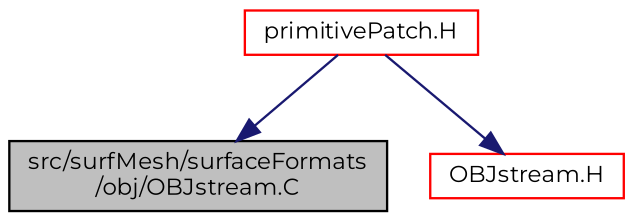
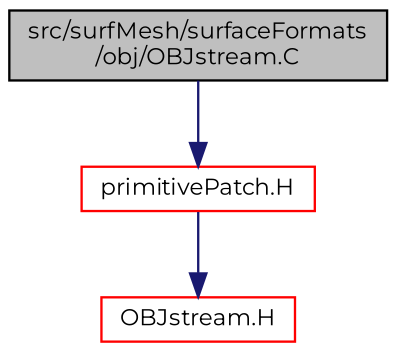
edge "primitivePatch.H" -> "src/surfMesh/surfaceFormats /obj/OBJstream.C": reversed
